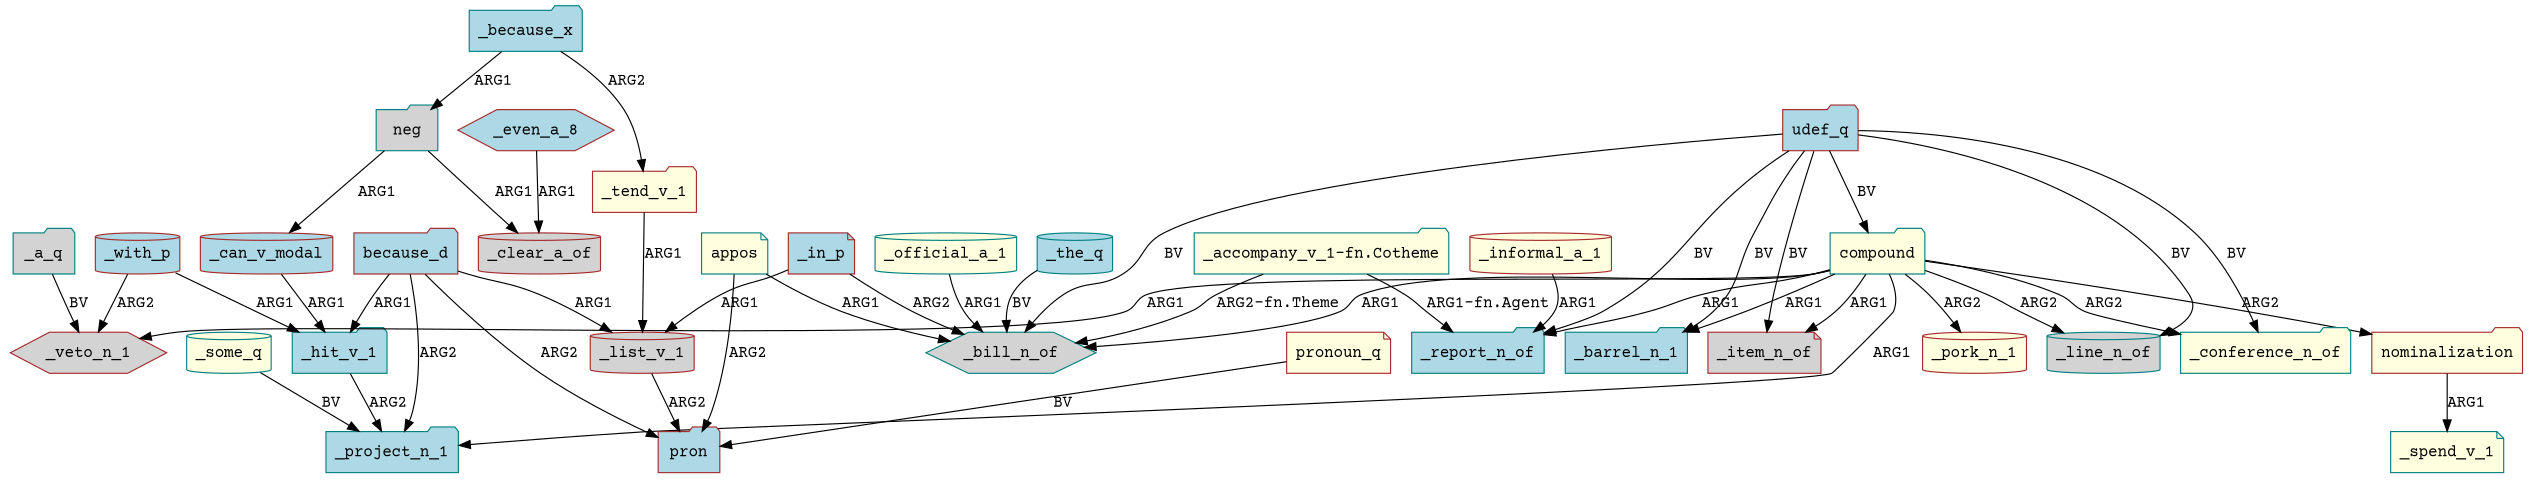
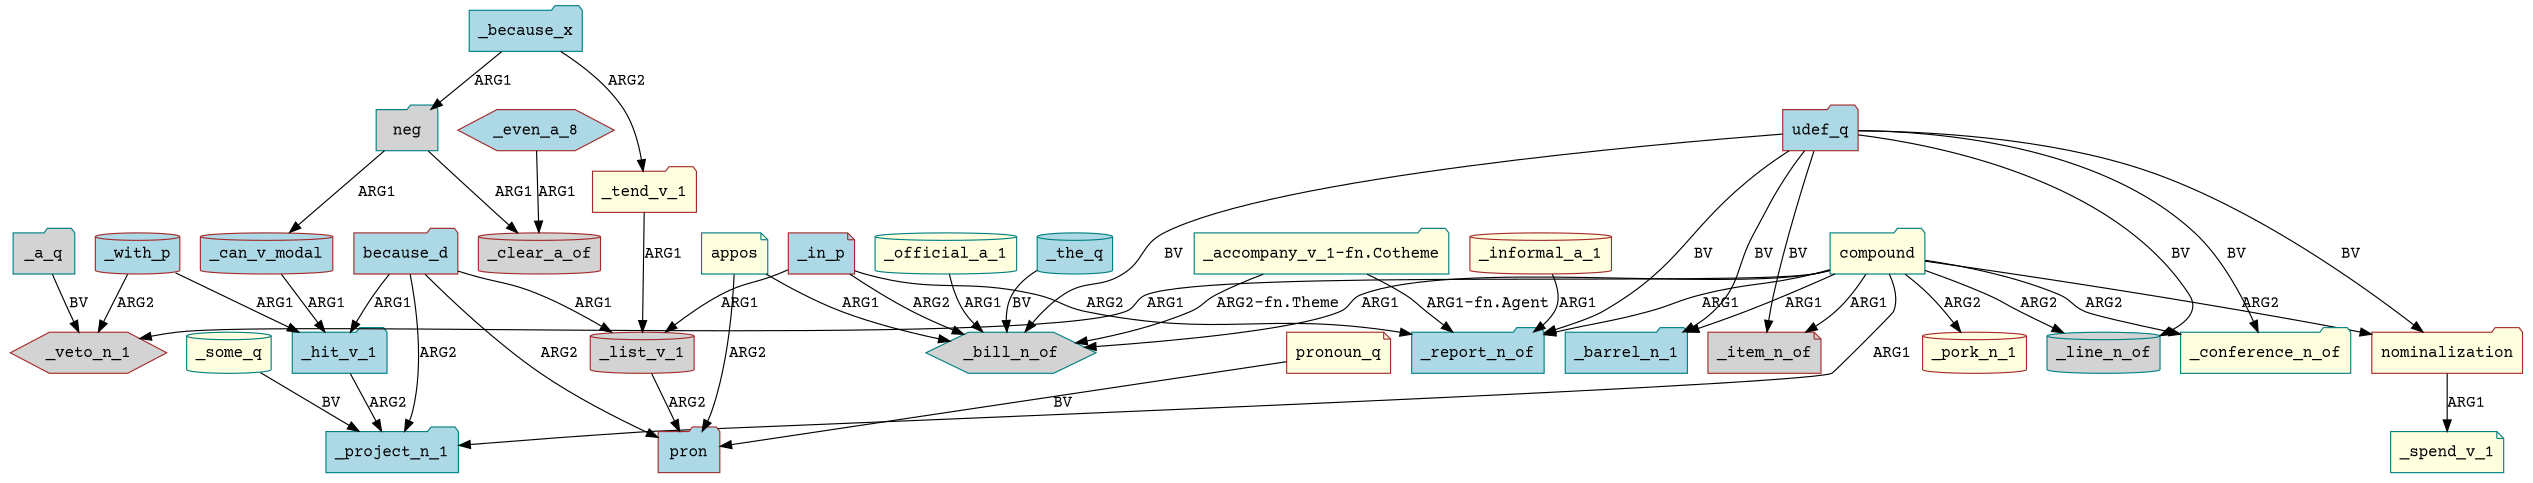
edge "udef_q" -> "compound": now "udef_q" -> "nominalization"
edge "_in_p" -> "_report_n_of": added, label "ARG2"
